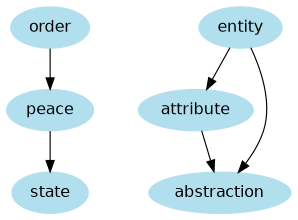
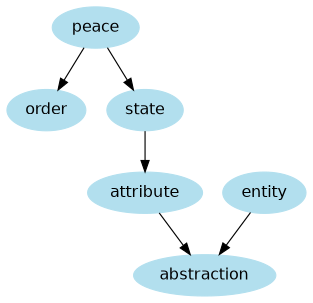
edge "order" -> "peace": reversed
edge "entity" -> "attribute": now "state" -> "attribute"
